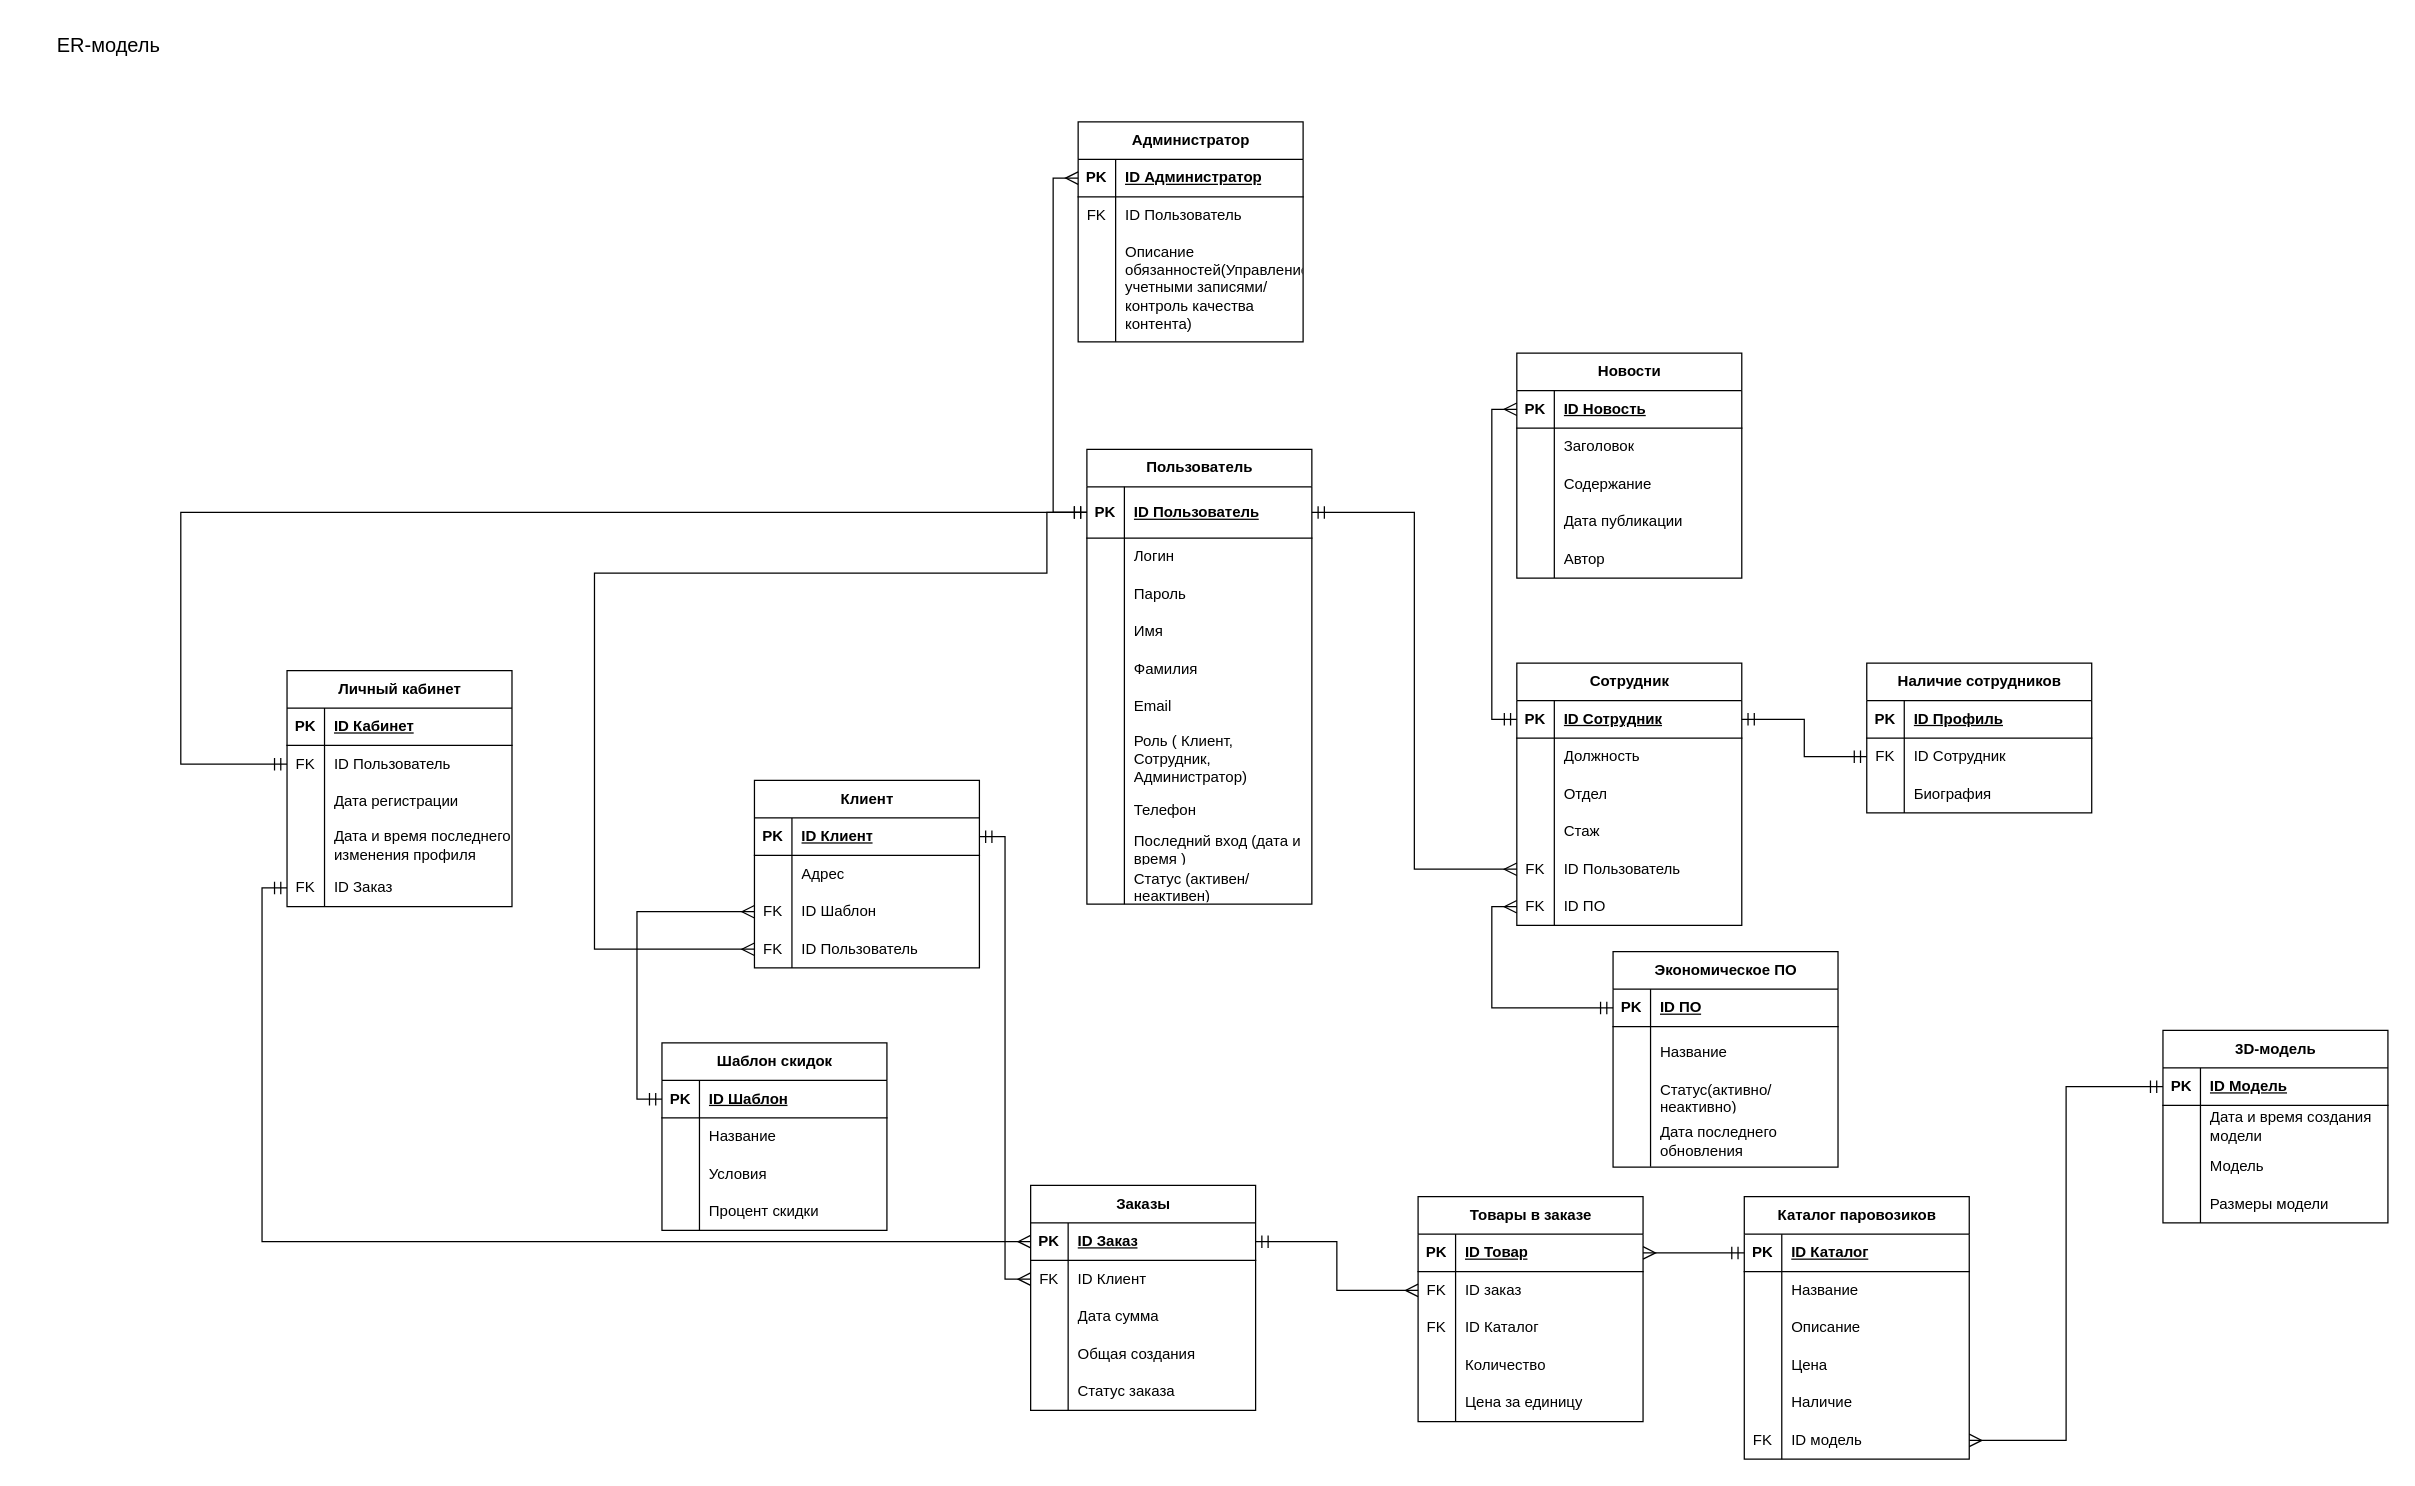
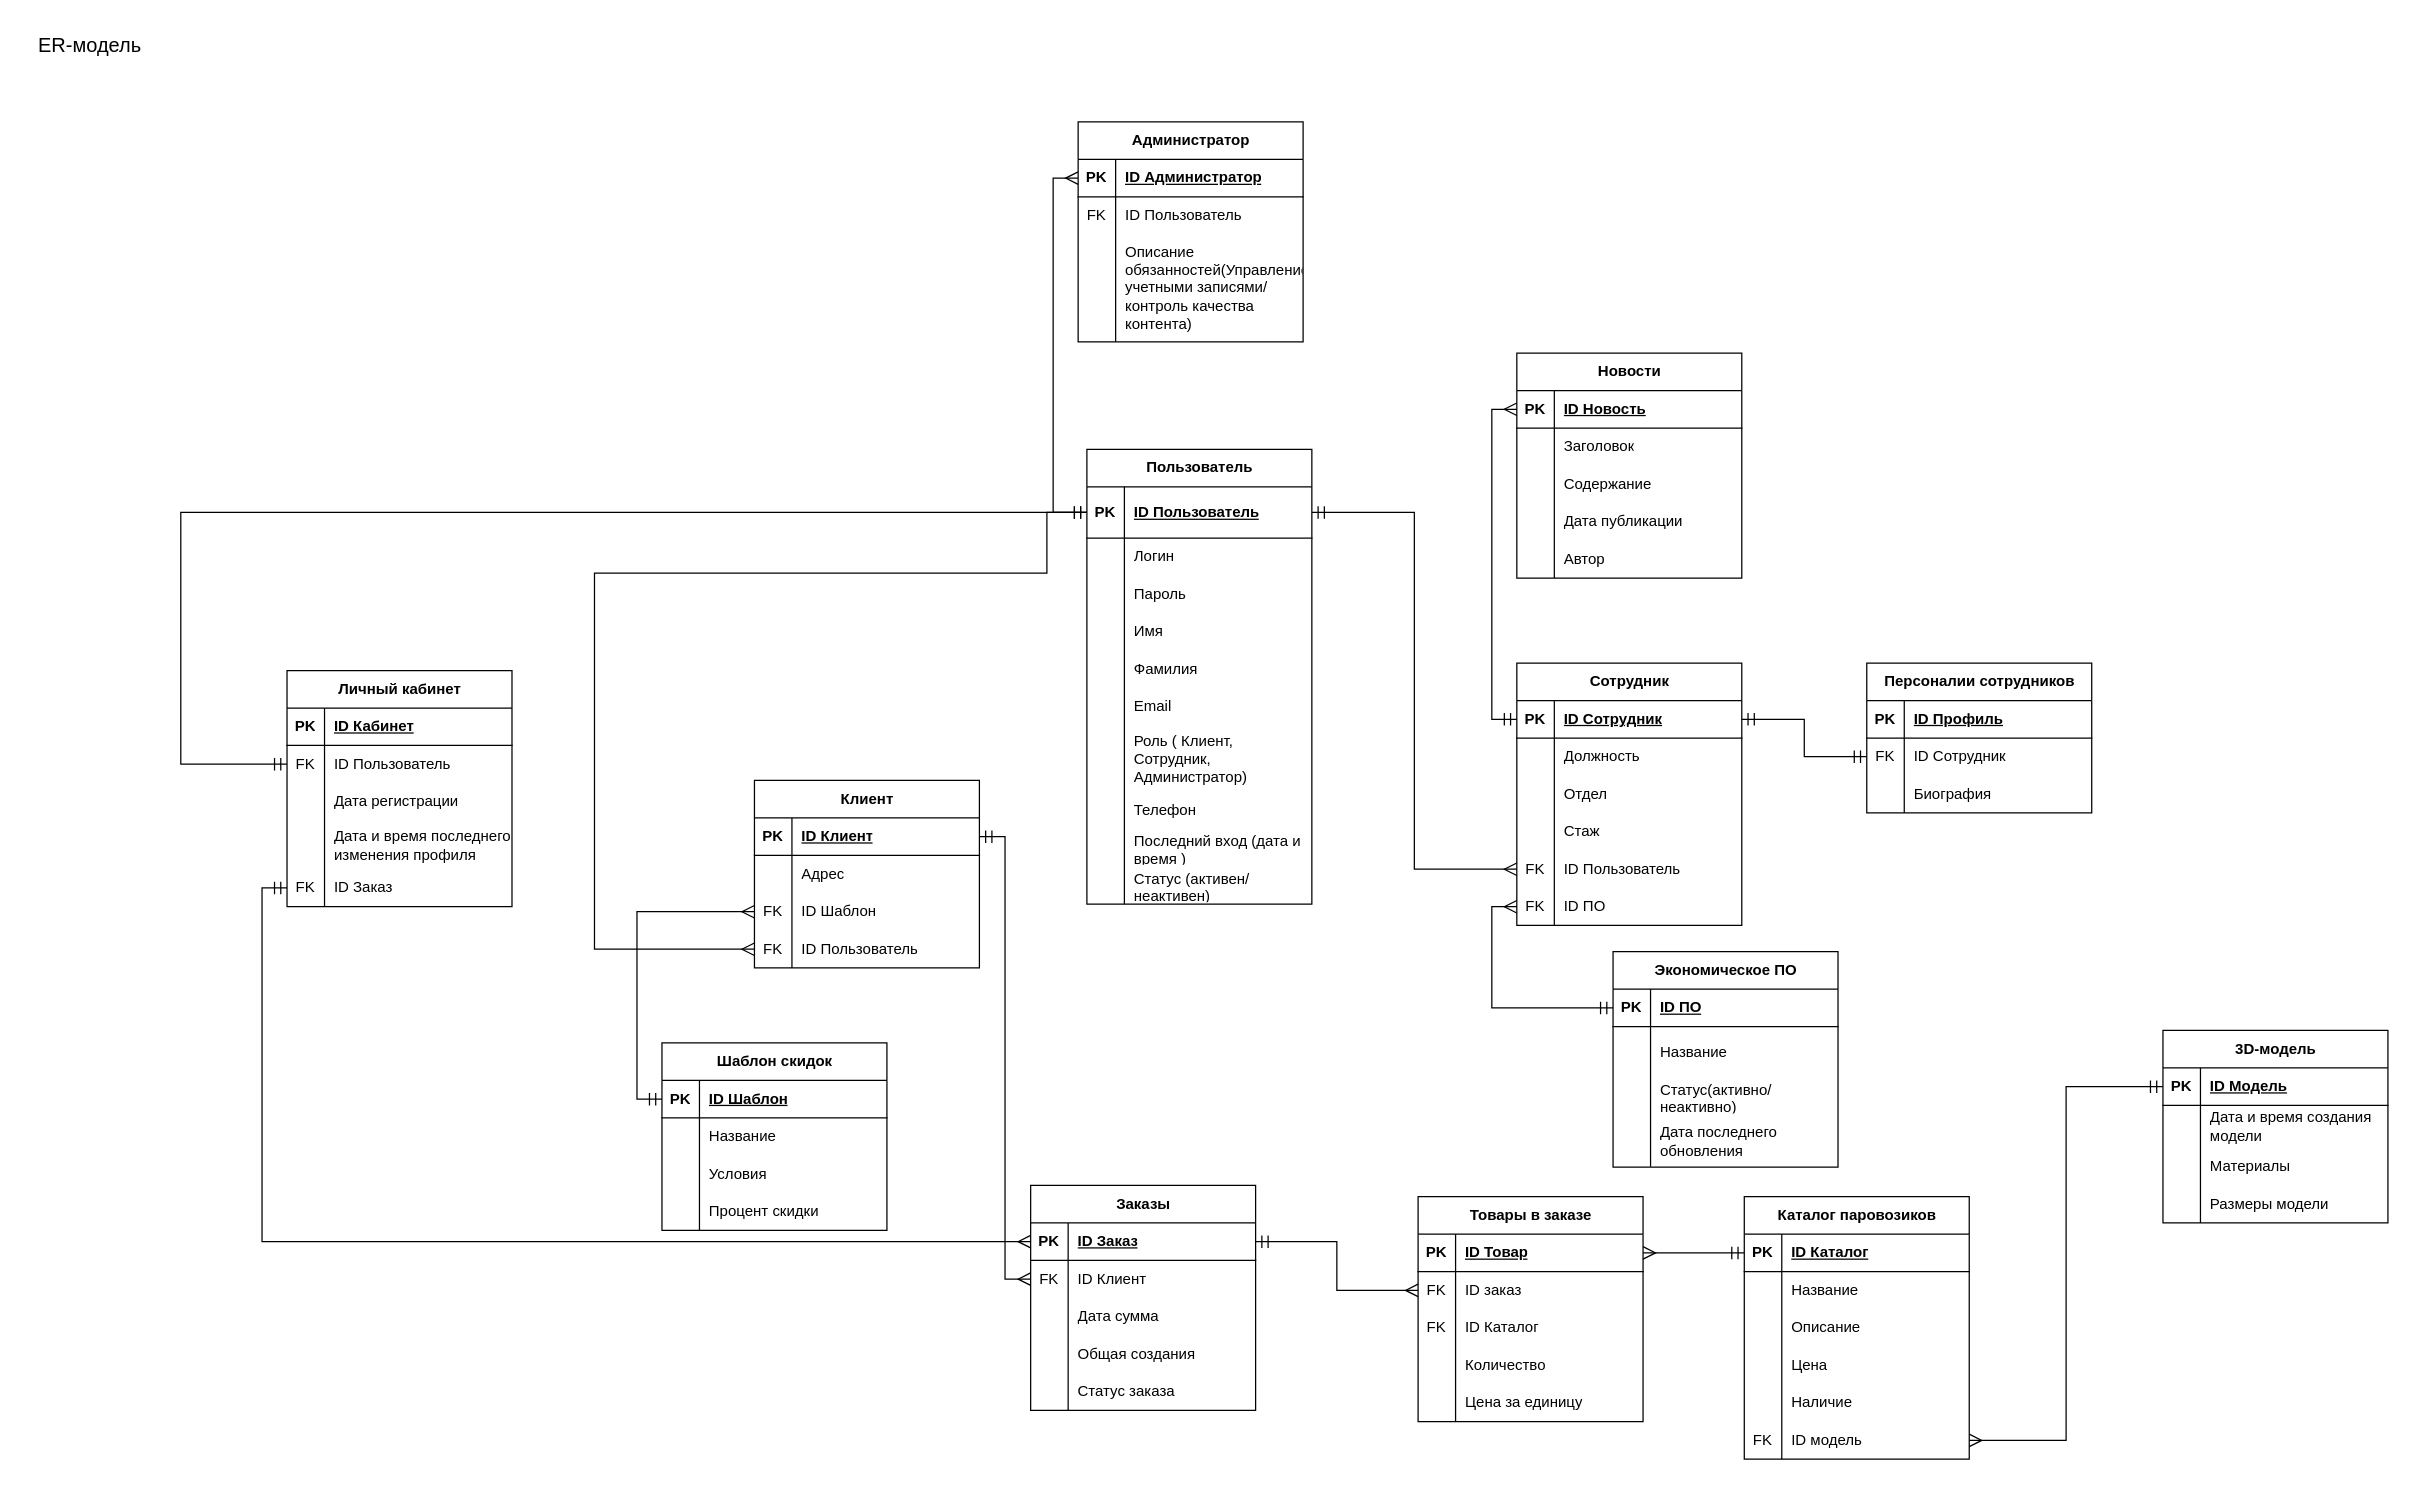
node "ER-модель": moved (108, 46) -> (89, 46)
node "Наличие сотрудников": label "Наличие сотрудников" -> "Персоналии сотрудников"
node "Модель": label "Модель" -> "Материалы"
